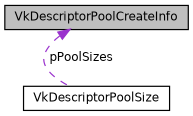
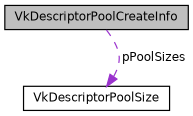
edge "VkDescriptorPoolSize" -> "VkDescriptorPoolCreateInfo": reversed
